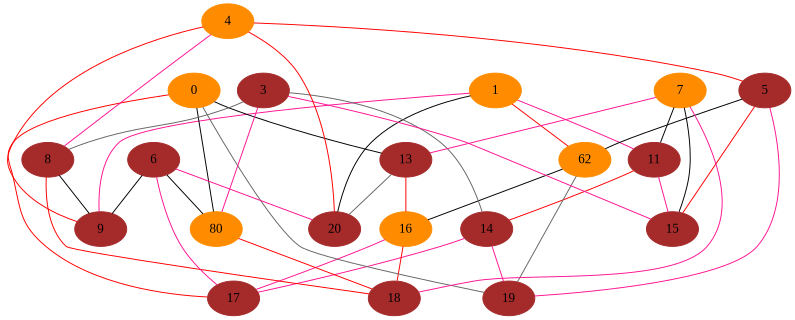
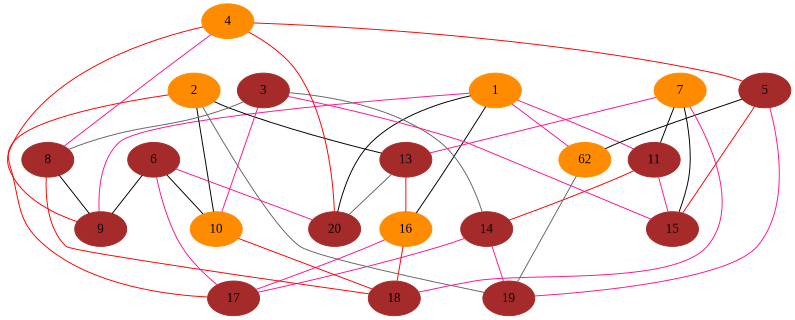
node "0": label "0" -> "2"
edge "1" -- "62": color red -> deeppink
edge "62" -- "16": now "1" -- "16"
node "80": label "80" -> "10"
